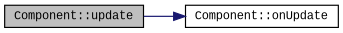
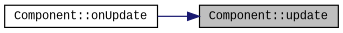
edge "Component::update" -> "Component::onUpdate": reversed
